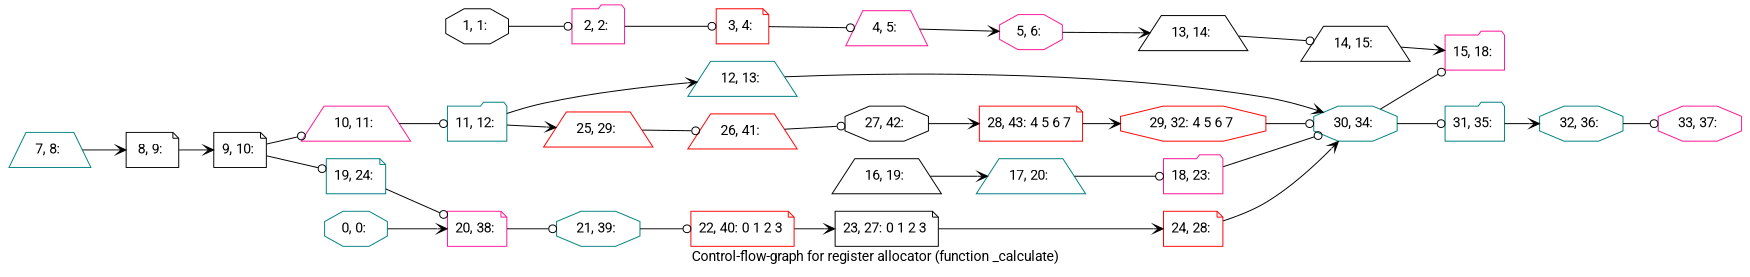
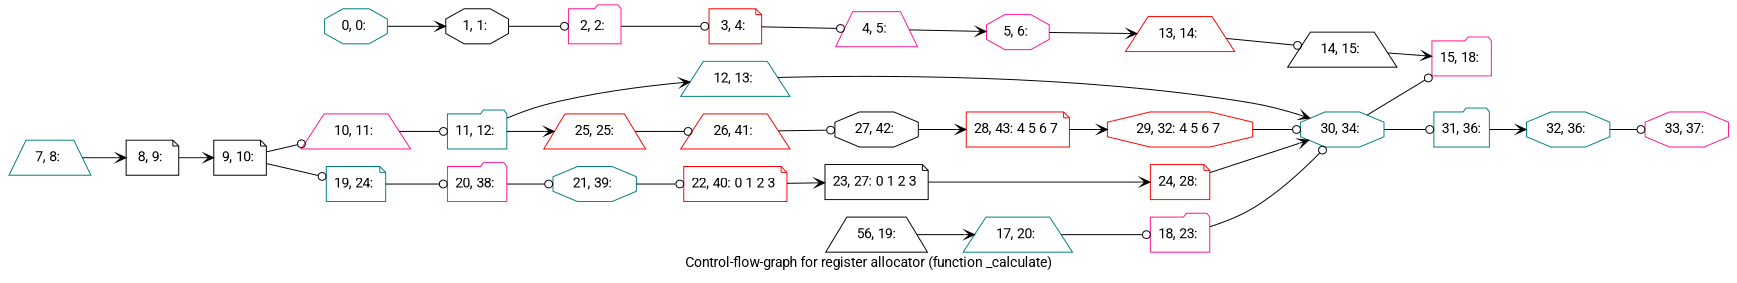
node "13, 14:": color black -> red
node "31, 35:": label "31, 35:" -> "31, 36:"
node "25, 29:": label "25, 29:" -> "25, 25:"
node "16, 19:": label "16, 19:" -> "56, 19:"
edge "0, 0:" -> "20, 38:": now "0, 0:" -> "1, 1:"
node "20, 38:": shape note -> folder
